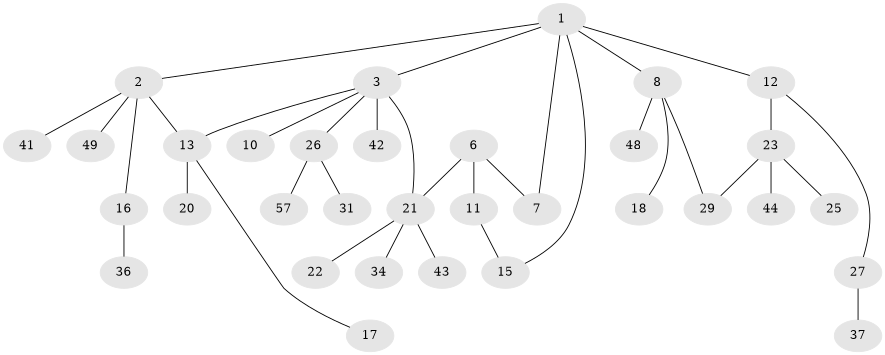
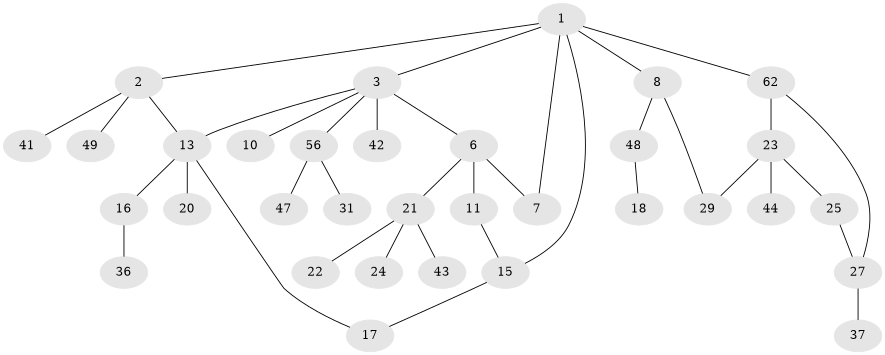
node "12": label "12" -> "62"
edge "3" -- "21": now "3" -- "6"
edge "2" -- "16": now "13" -- "16"
node "26": label "26" -> "56"
edge "8" -- "18": now "48" -- "18"
node "57": label "57" -> "47"
edge "25" -- "27": added
node "34": label "34" -> "24"
edge "15" -- "17": added
